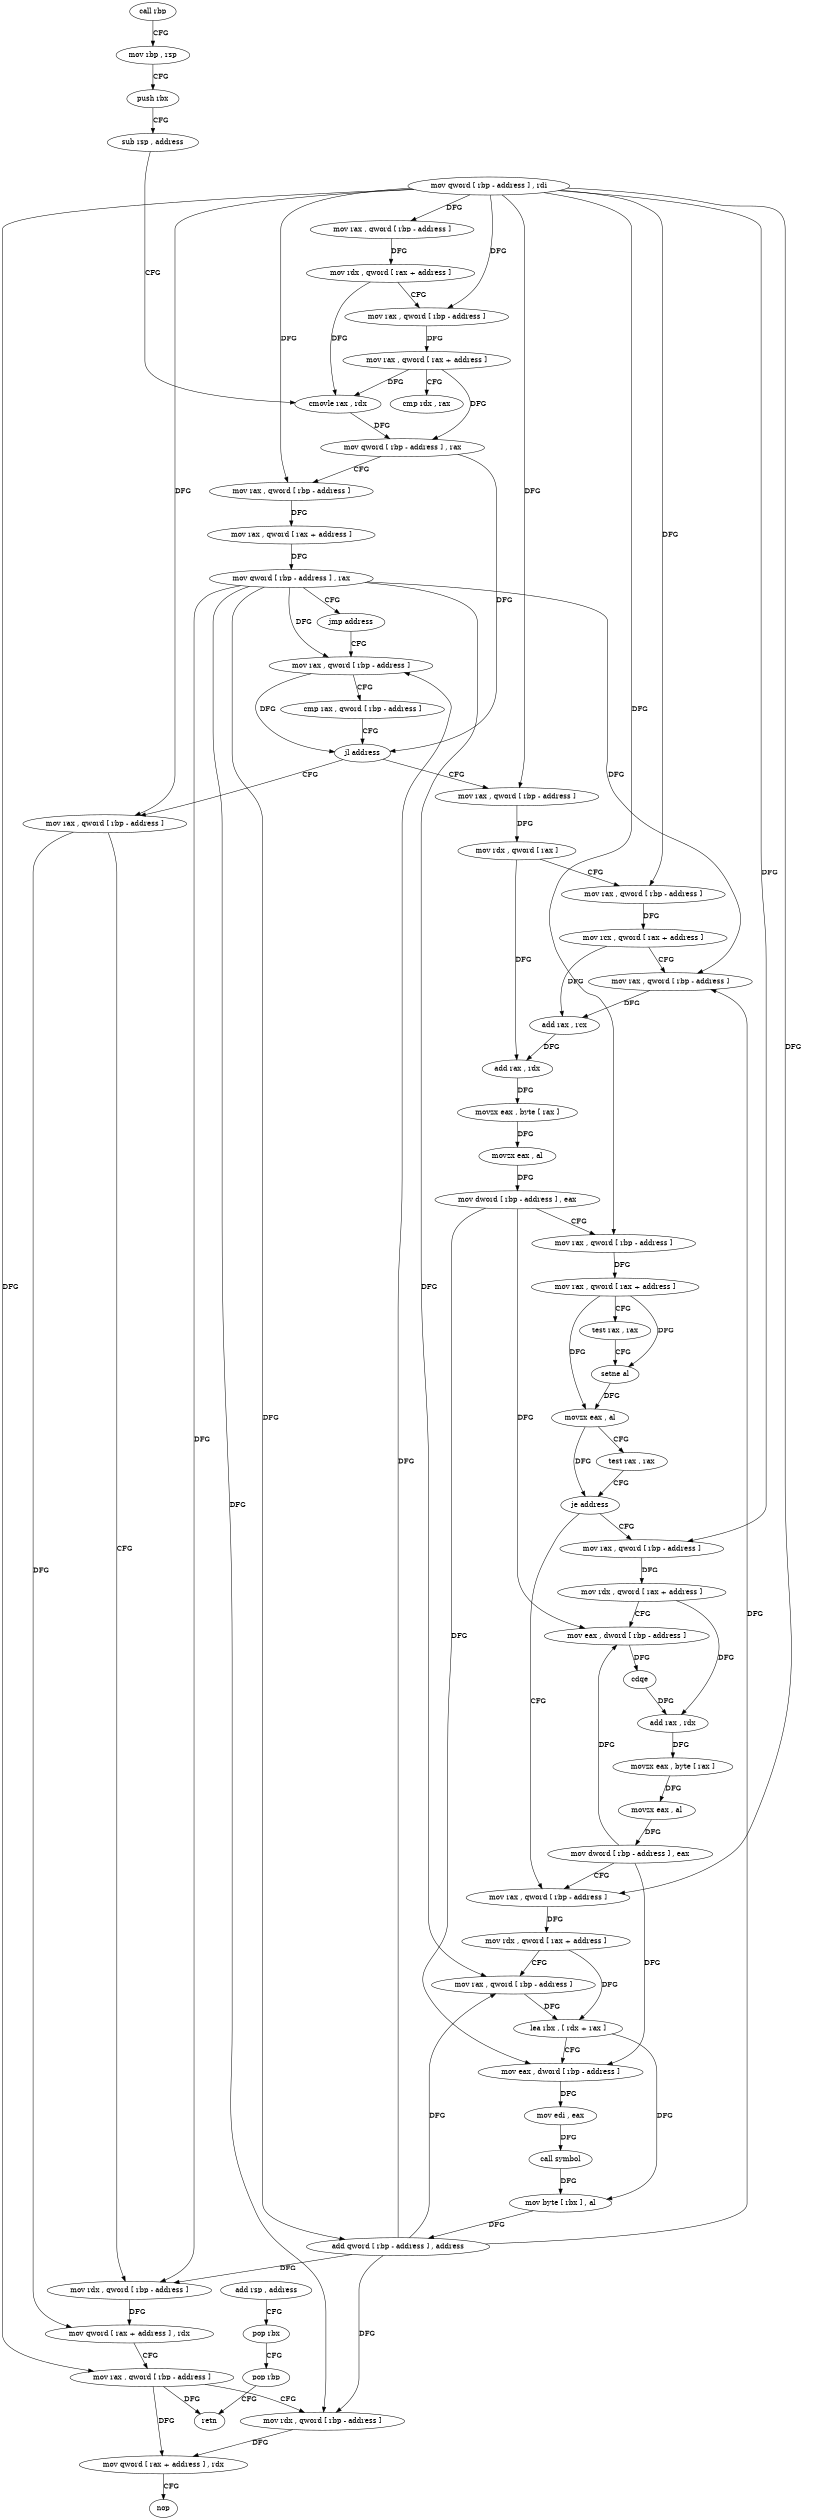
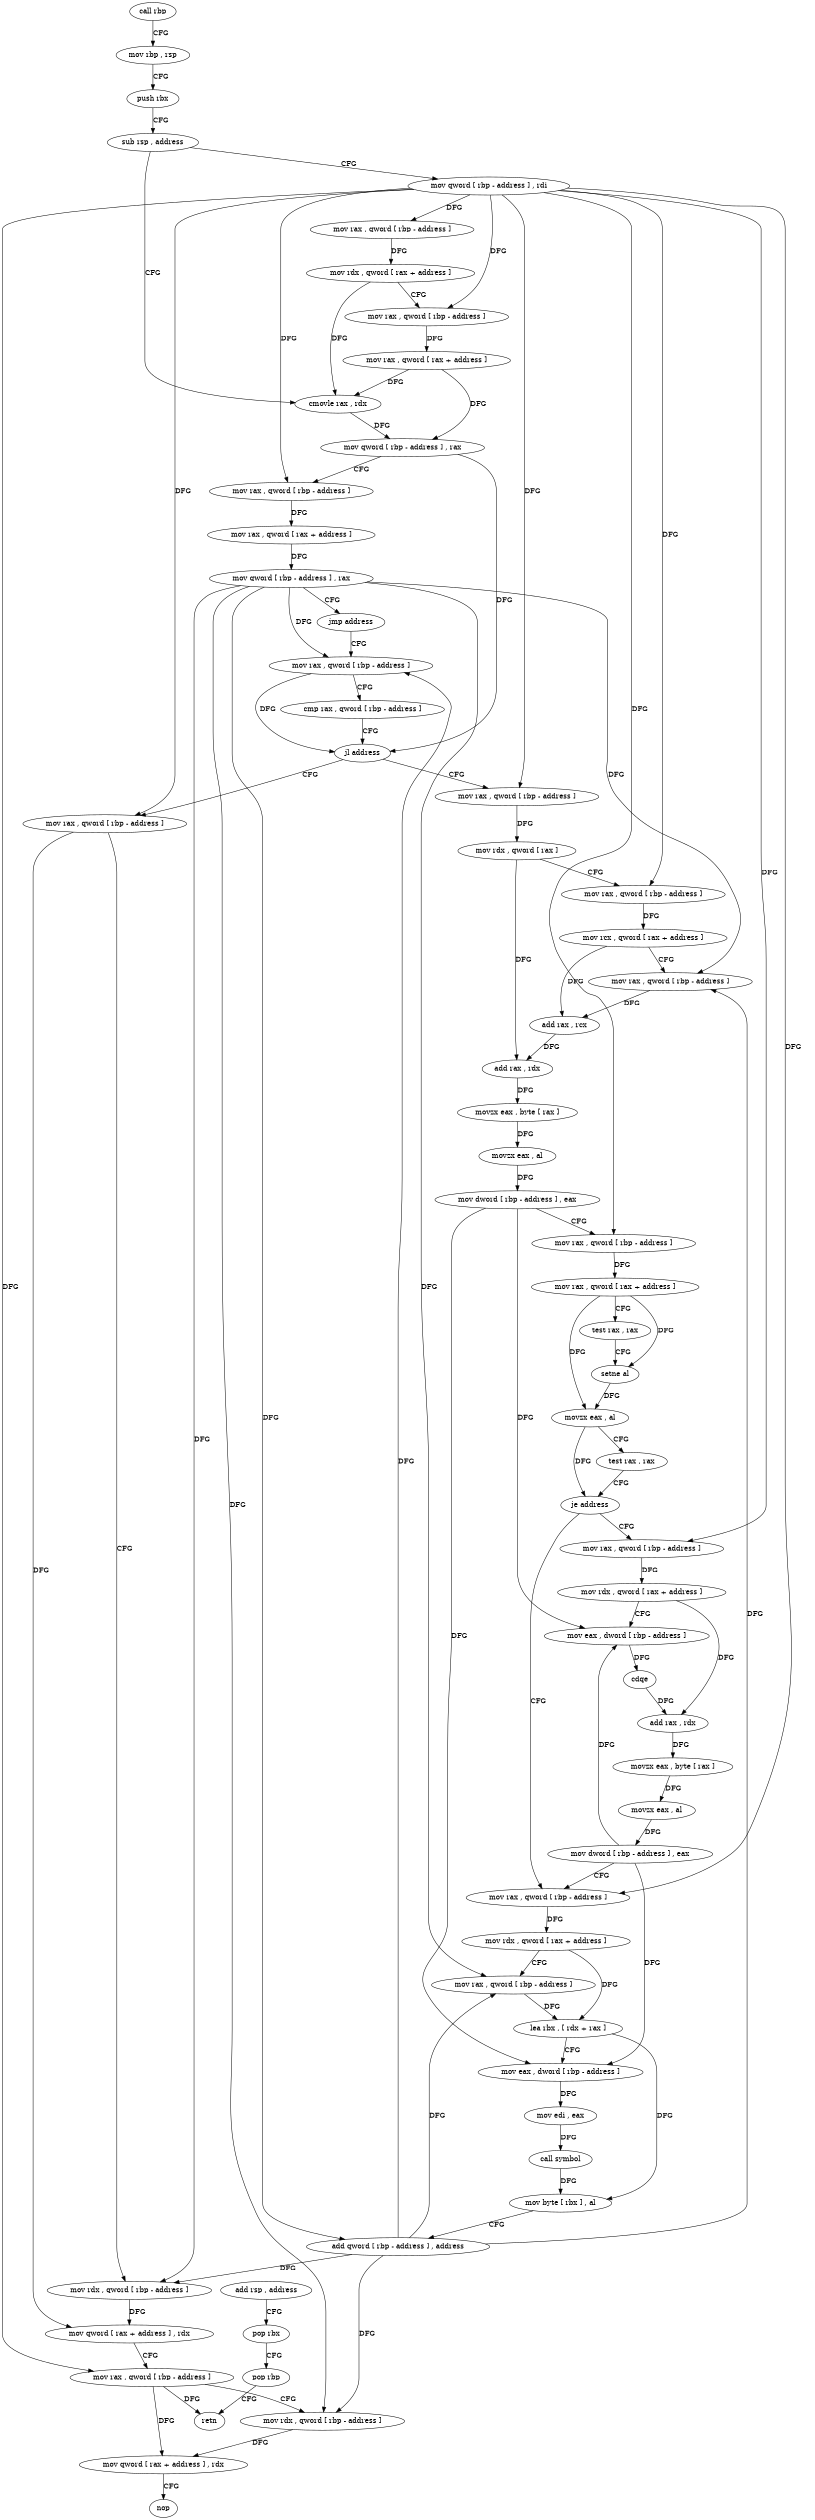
edge "sub rsp , address" -> "mov qword [ rbp - address ] , rdi": added, label "CFG"
node "cmp rdx , rax": removed
edge "mov byte [ rbx ] , al" -> "add qword [ rbp - address ] , address": label "DFG" -> "CFG"
